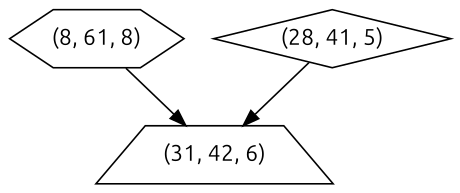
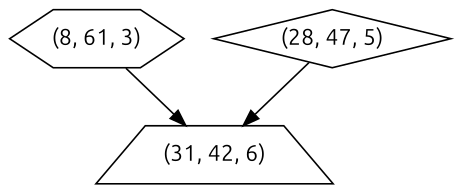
node "(8, 61, 8)": label "(8, 61, 8)" -> "(8, 61, 3)"
node "(28, 41, 5)": label "(28, 41, 5)" -> "(28, 47, 5)"
